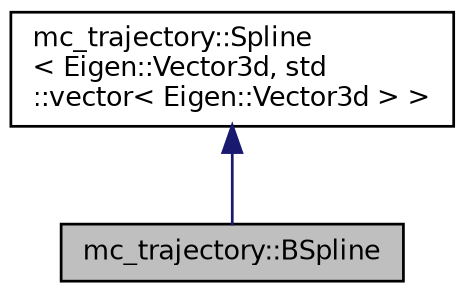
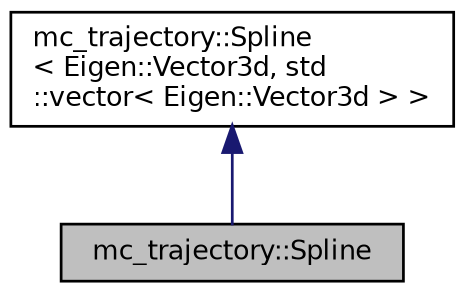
node "mc_trajectory::BSpline": label "mc_trajectory::BSpline" -> "mc_trajectory::Spline"
